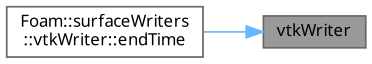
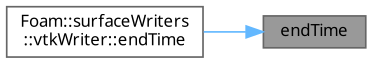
node "vtkWriter": label "vtkWriter" -> "endTime"
